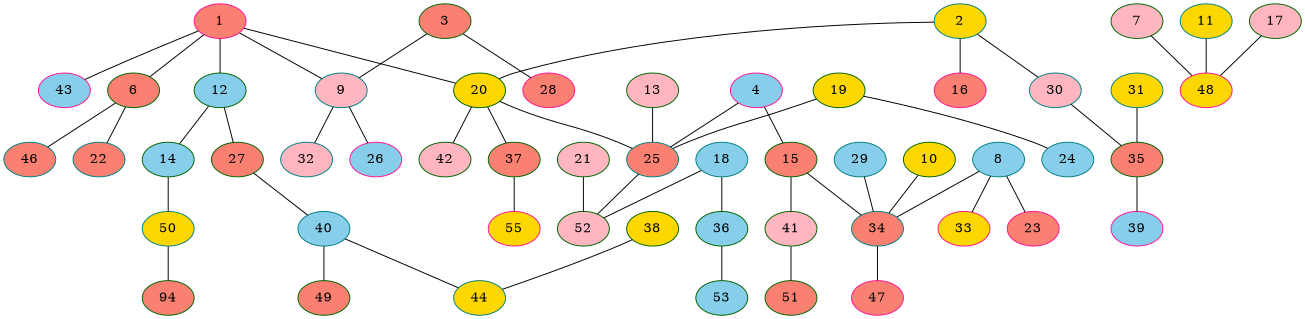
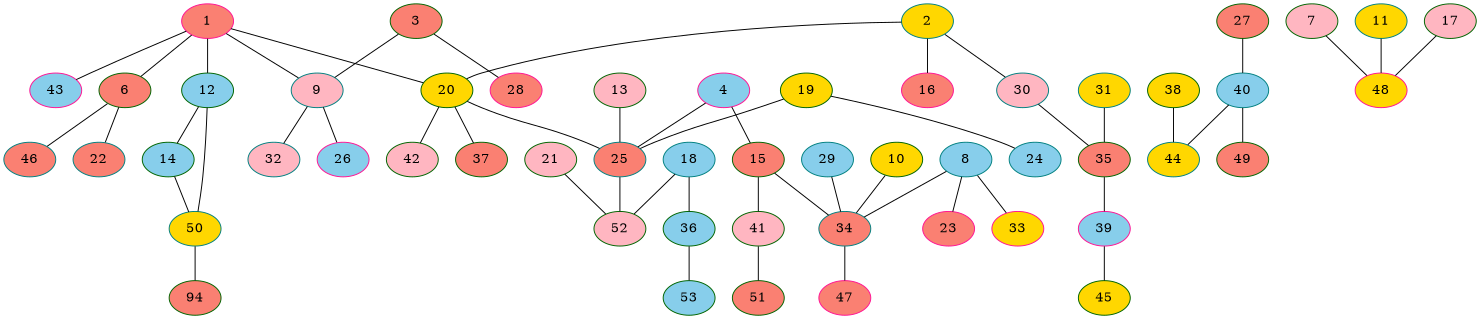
edge "12" -- "27": now "12" -- "50"
node "55": removed
node "45": added
